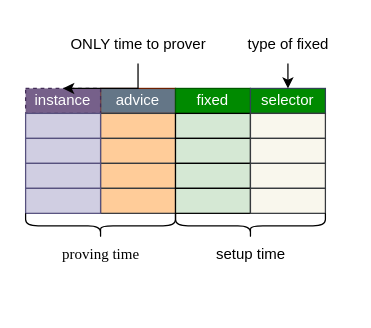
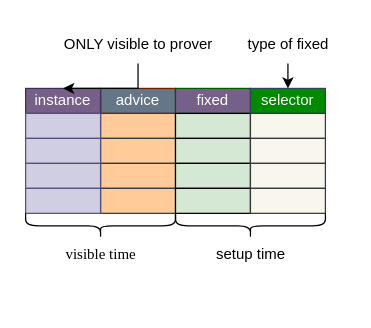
node "ONLY time to prover": label "ONLY time to prover" -> "ONLY visible to prover"
node "instance": style dashed -> solid
node "fixed": fillcolor #008a00 -> #76608a
node "proving time": label "proving time" -> "visible time"
